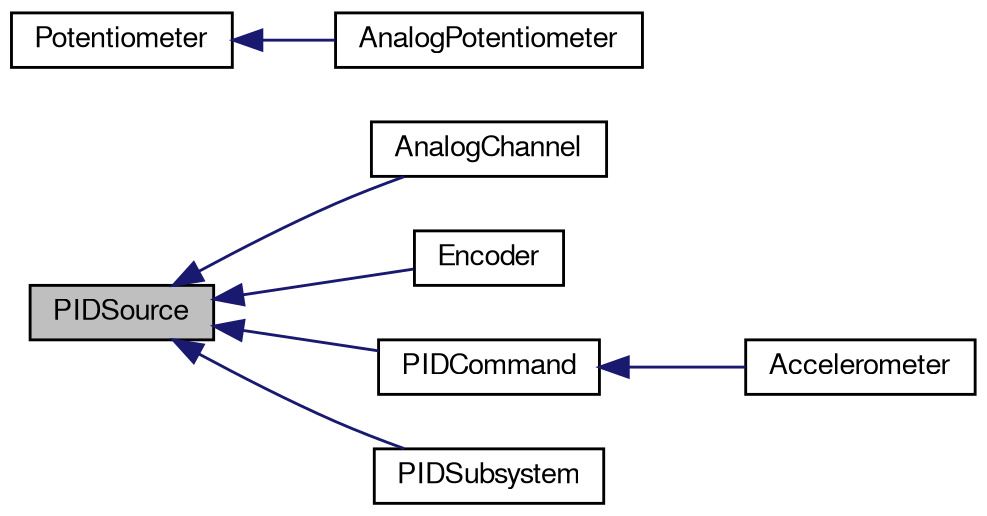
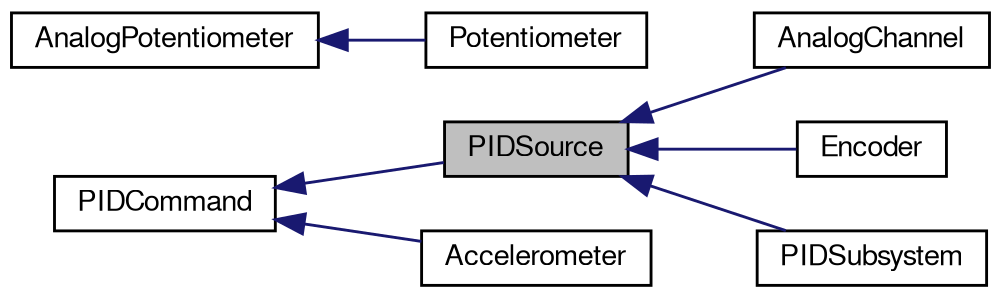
edge "AnalogPotentiometer" -> "Potentiometer": reversed
edge "PIDCommand" -> "PIDSource": reversed
